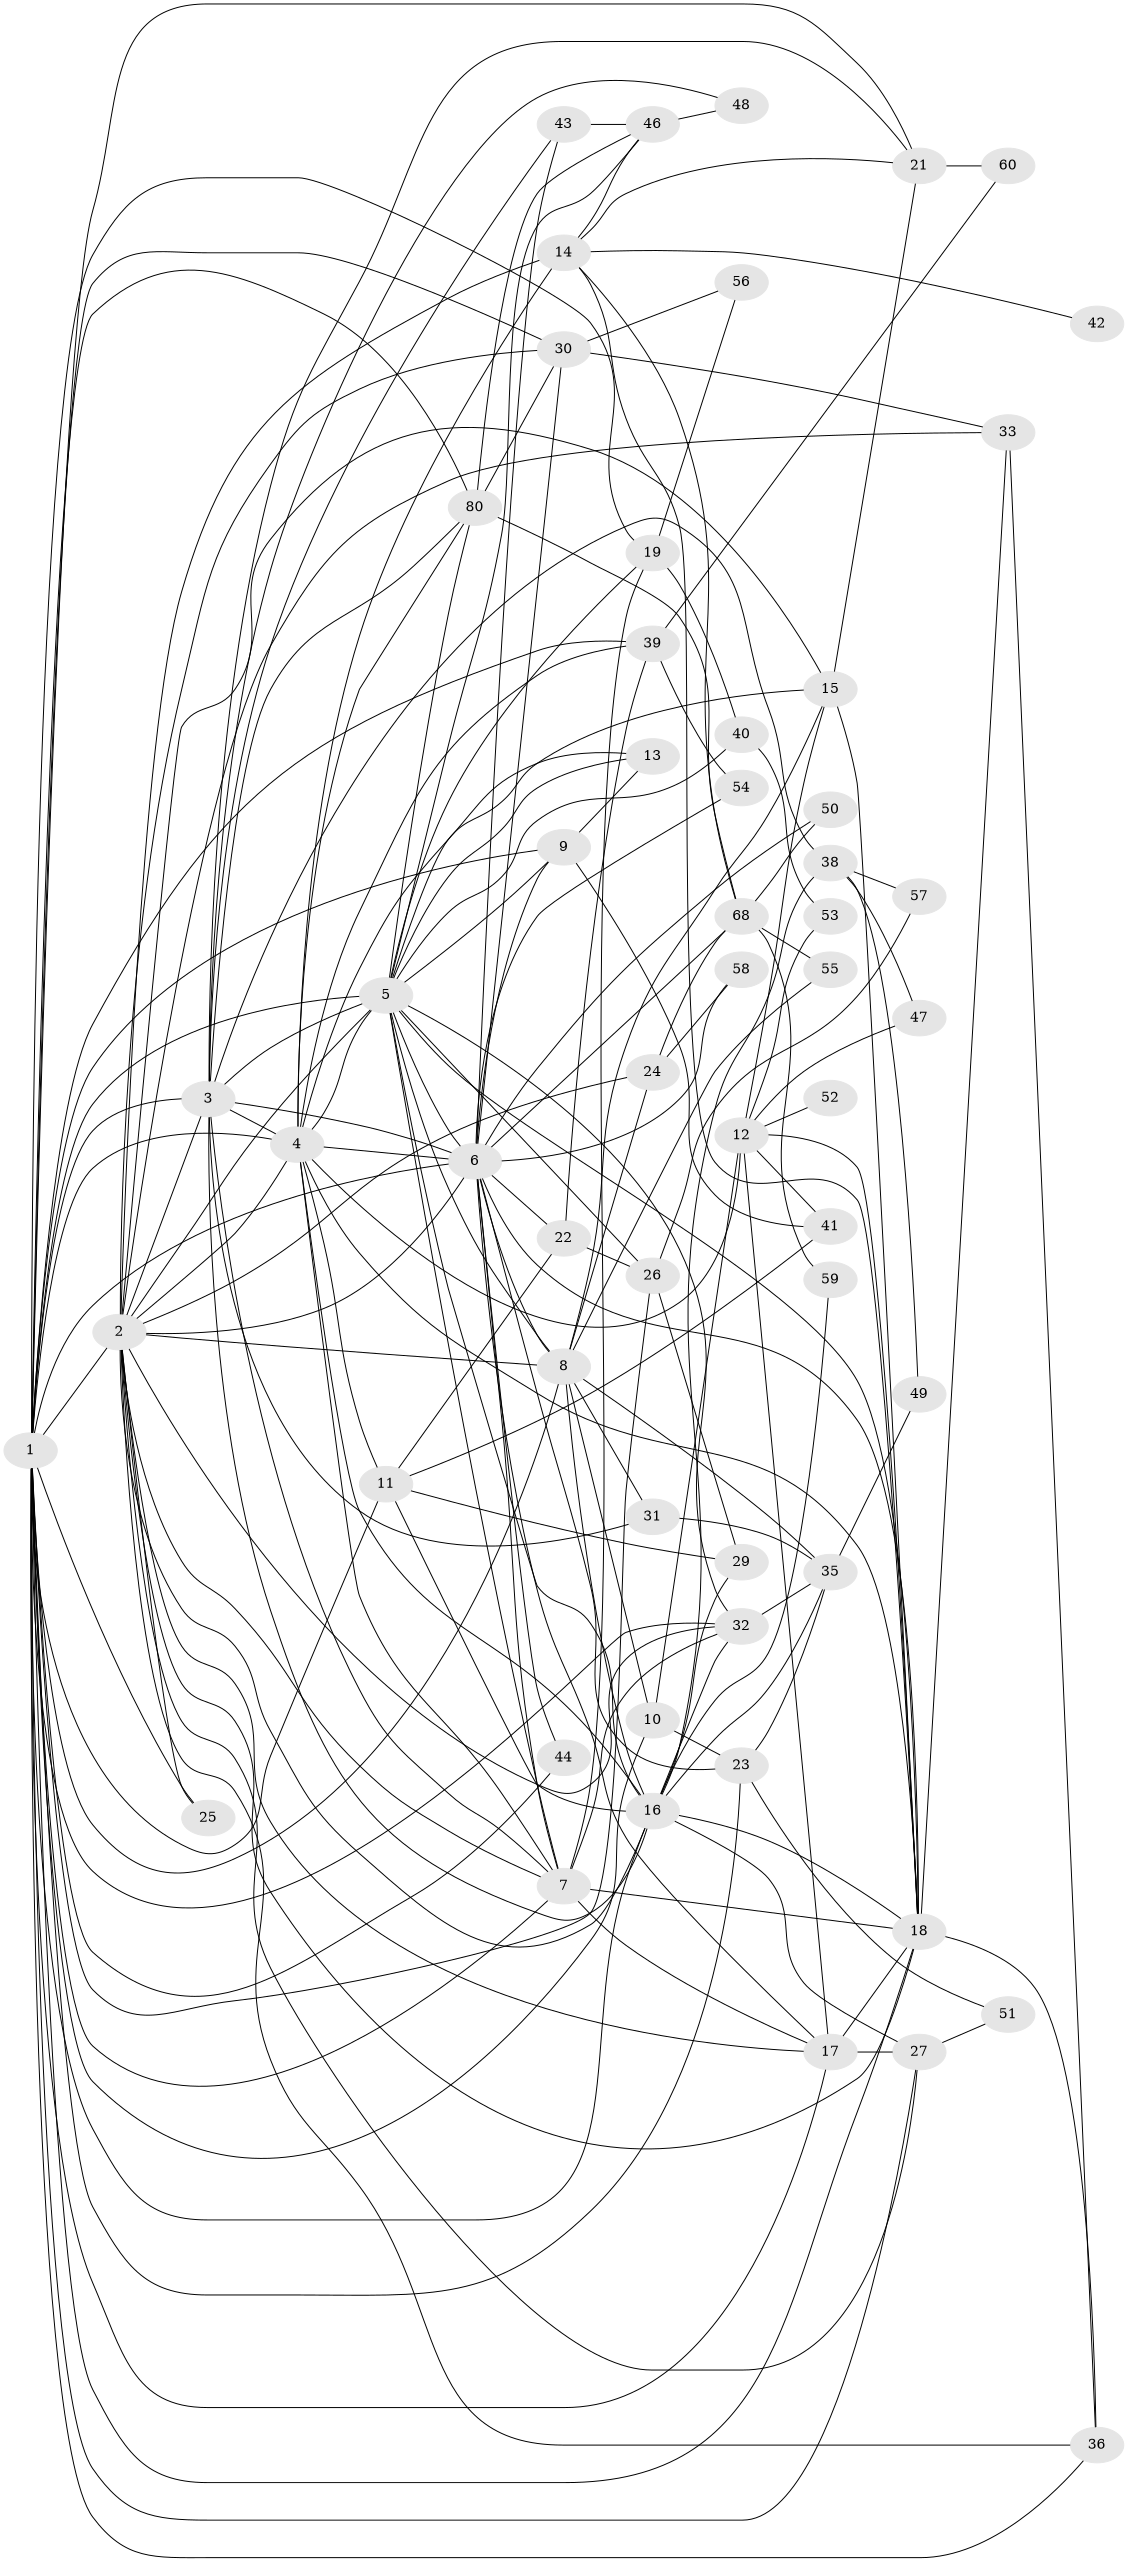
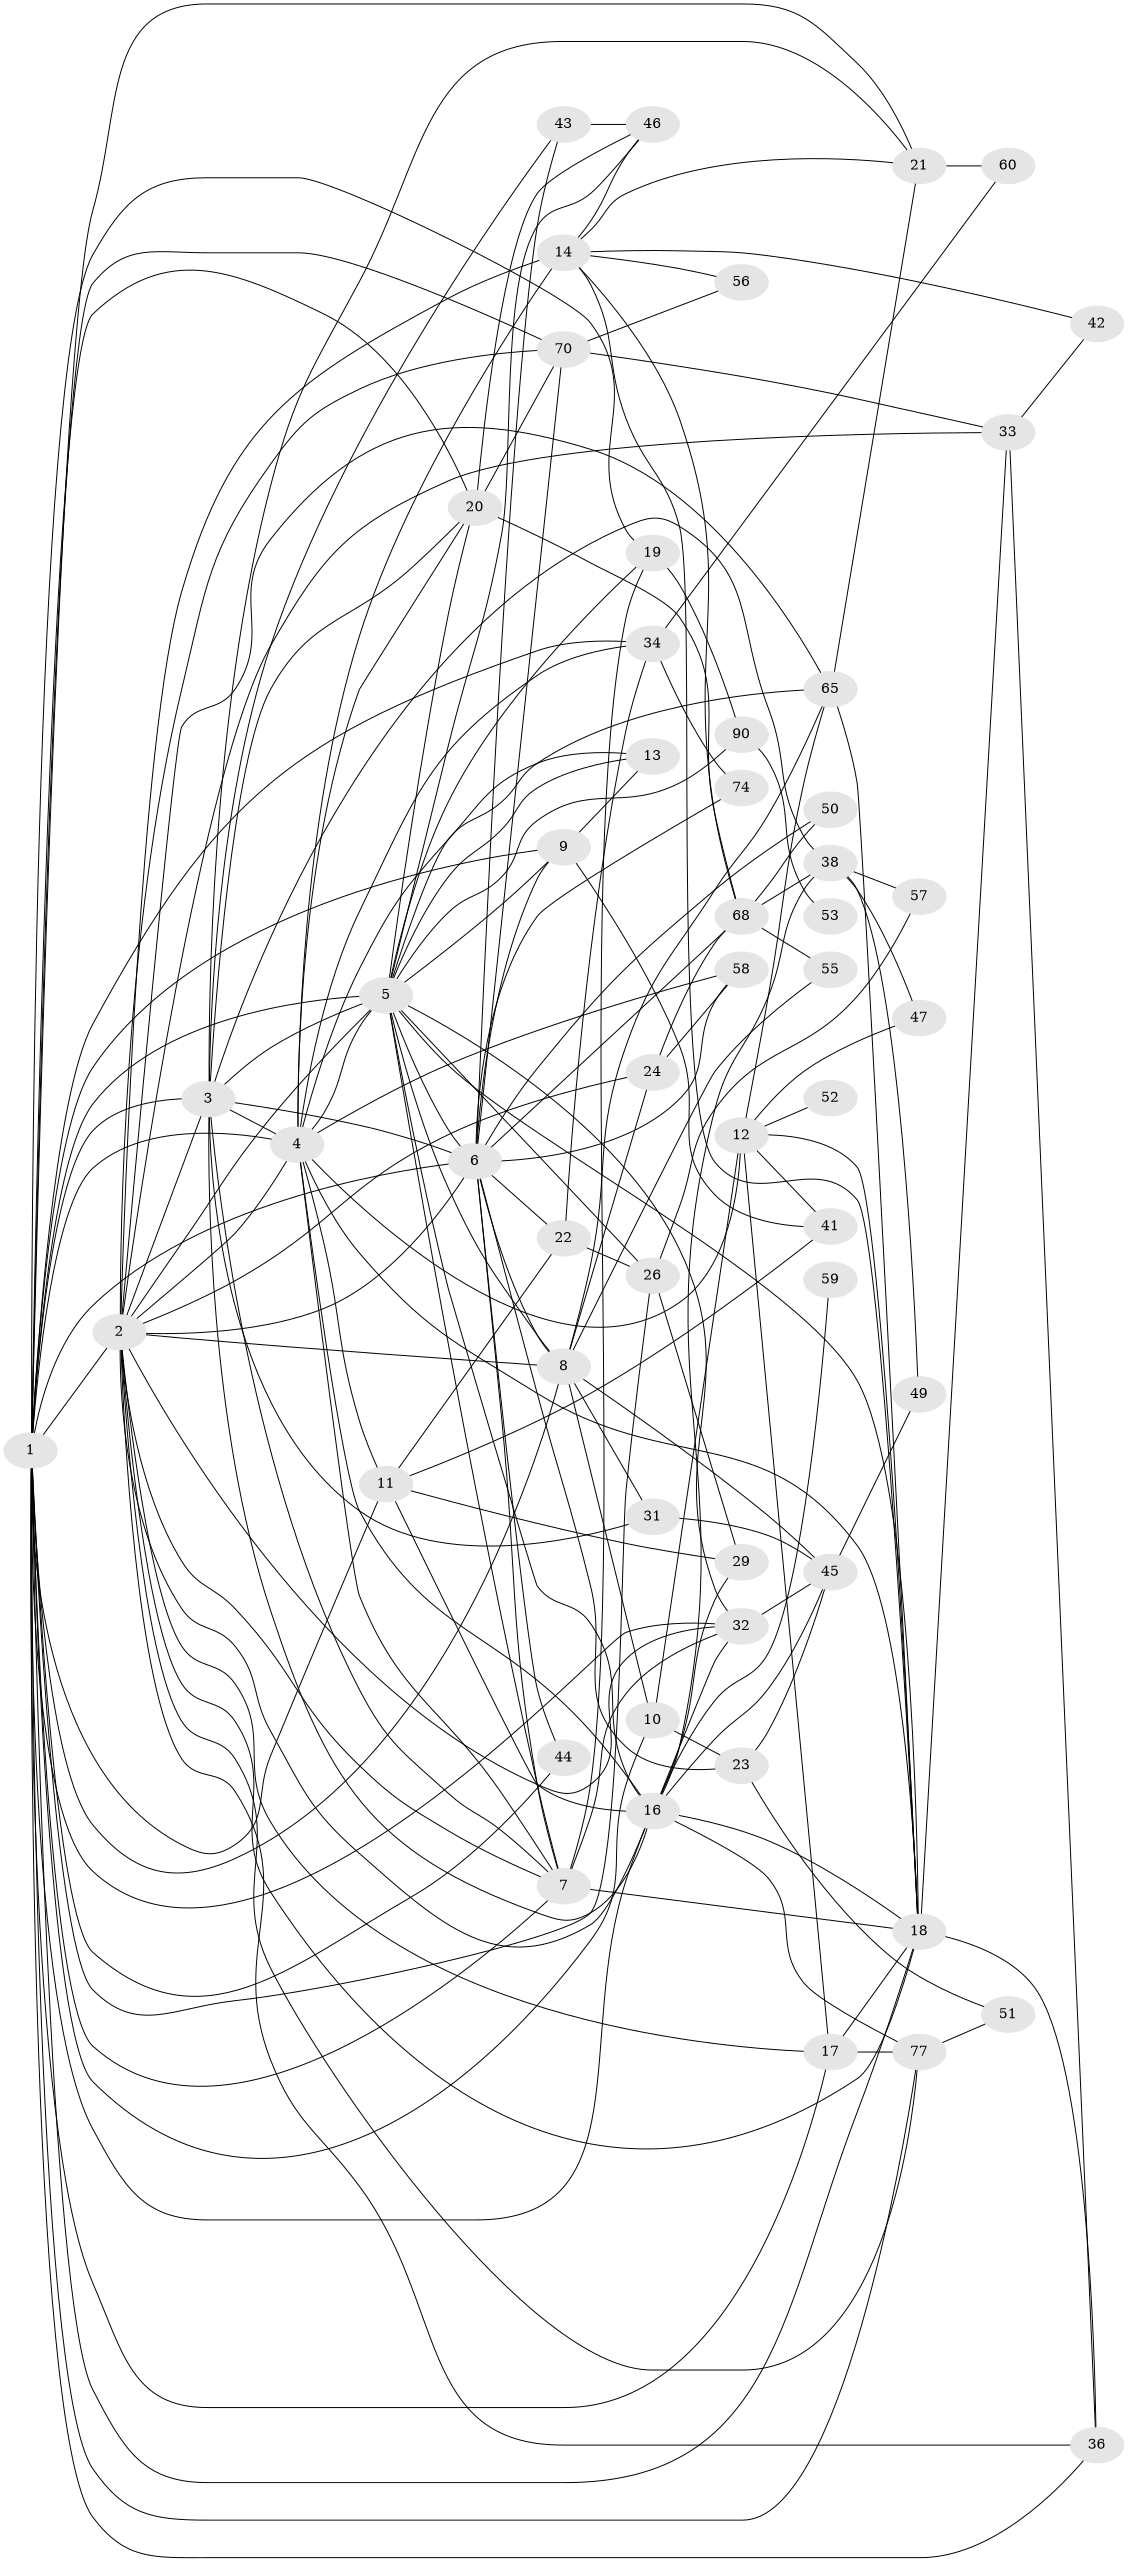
node "48": removed
node "30": label "30" -> "70"
edge "42" -- "33": added
edge "56" -- "19": now "56" -- "14"
node "80": label "80" -> "20"
node "39": label "39" -> "34"
node "15": label "15" -> "65"
node "40": label "40" -> "90"
node "54": label "54" -> "74"
edge "53" -- "12": removed
edge "68" -- "59": now "68" -- "38"
edge "4" -- "6": now "4" -- "58"
edge "6" -- "18": removed
edge "8" -- "16": removed
node "35": label "35" -> "45"
edge "6" -- "17": removed
node "25": removed
edge "7" -- "17": removed
node "27": label "27" -> "77"
edge "1" -- "23": removed
